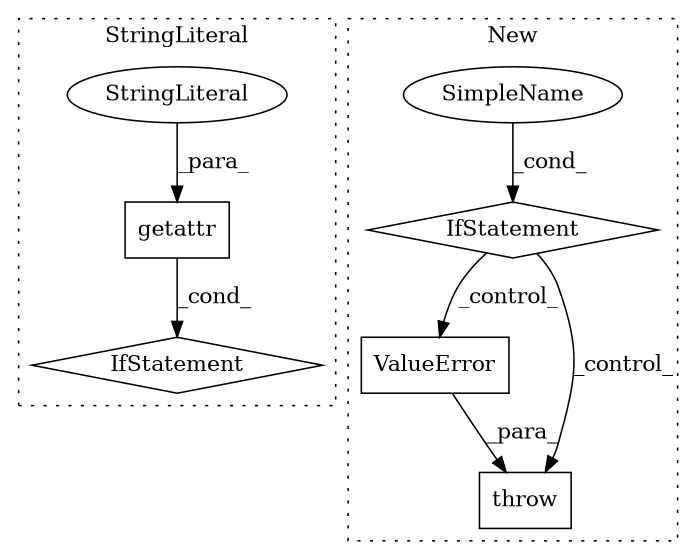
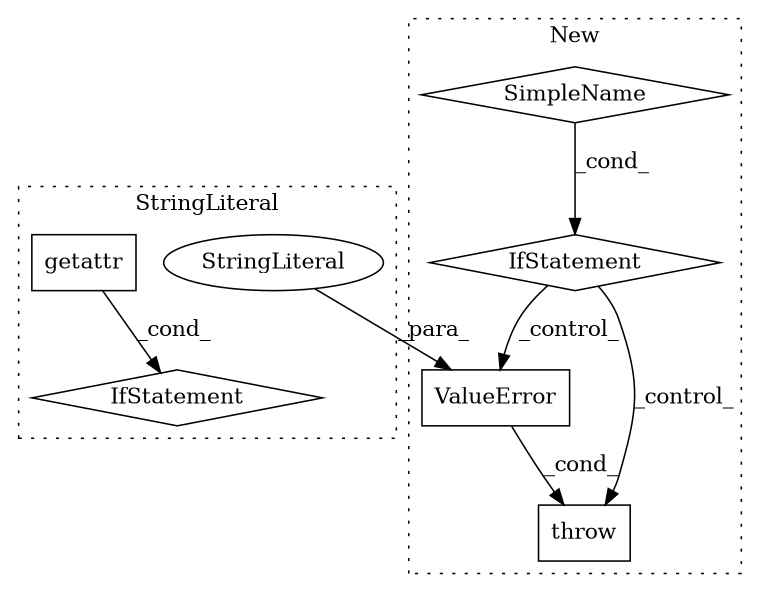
node "SimpleName": shape ellipse -> diamond
edge "StringLiteral" -> "getattr": now "StringLiteral" -> "ValueError"
edge "ValueError" -> "throw": label "_para_" -> "_cond_"
